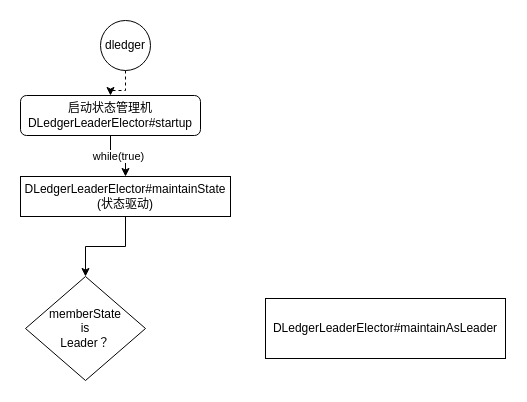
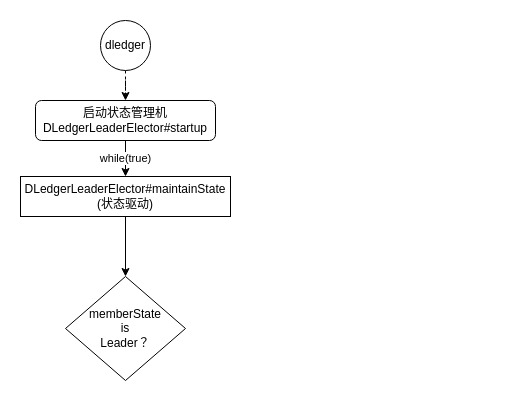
node "启动状态管理机 DLedgerLeaderElector#startup": moved (111, 116) -> (126, 121)
node "memberState is Leader？": moved (86, 329) -> (126, 329)
node "DLedgerLeaderElector#maintainAsLeader": removed
